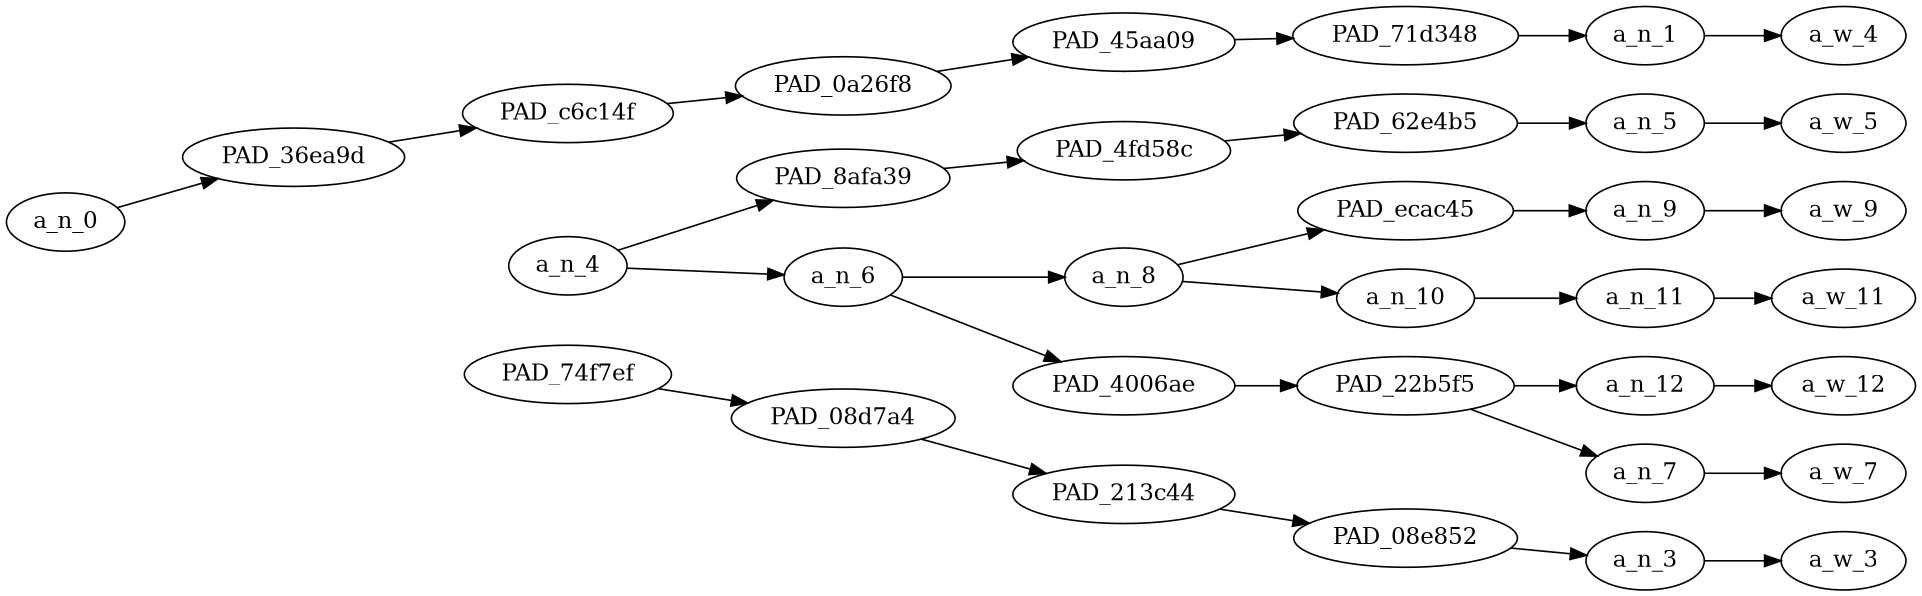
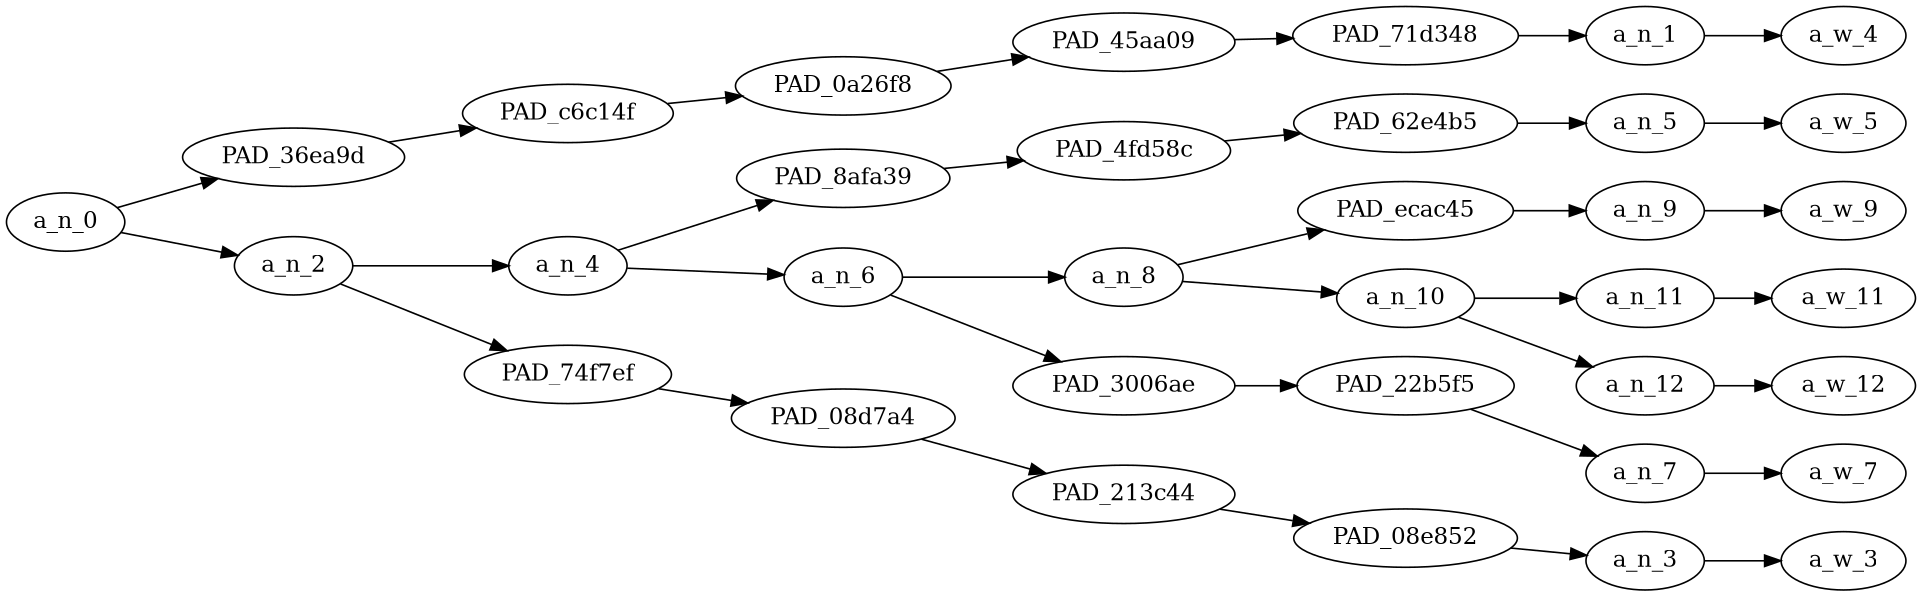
node "a_n_2": added
node "PAD_4006ae": label "PAD_4006ae" -> "PAD_3006ae"
edge "PAD_22b5f5" -> "a_n_12": now "a_n_10" -> "a_n_12"
